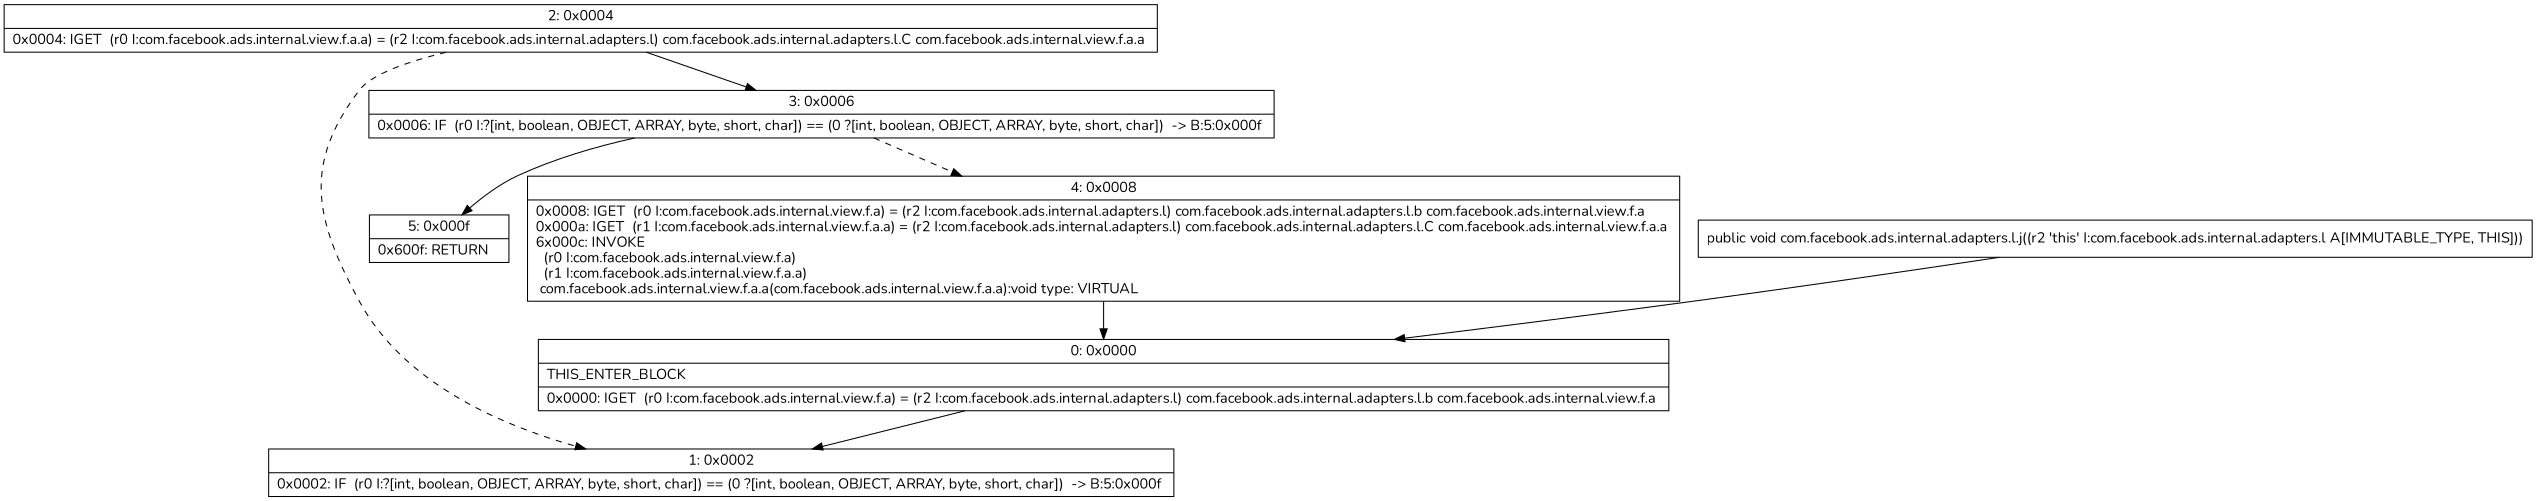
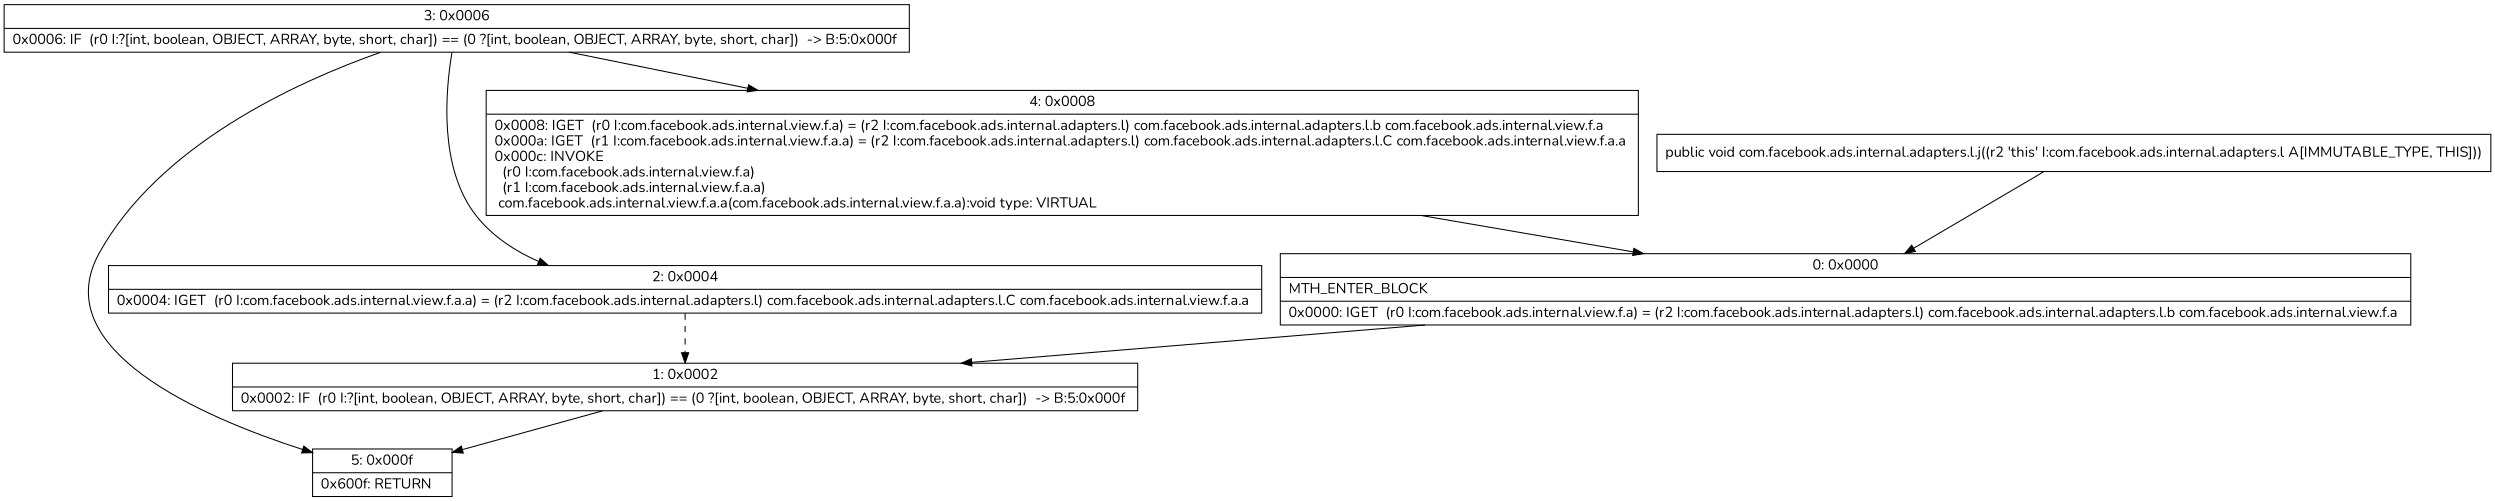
edge "2: 0x0004" -> "3: 0x0006": reversed
edge "3: 0x0006" -> "4: 0x0008": style dashed -> solid
node "4: 0x0008": text "6x000c: INVOKE" -> "0x000c: INVOKE"
node "0: 0x0000": text "THIS_ENTER_BLOCK" -> "MTH_ENTER_BLOCK"
edge "1: 0x0002" -> "5: 0x000f": added
